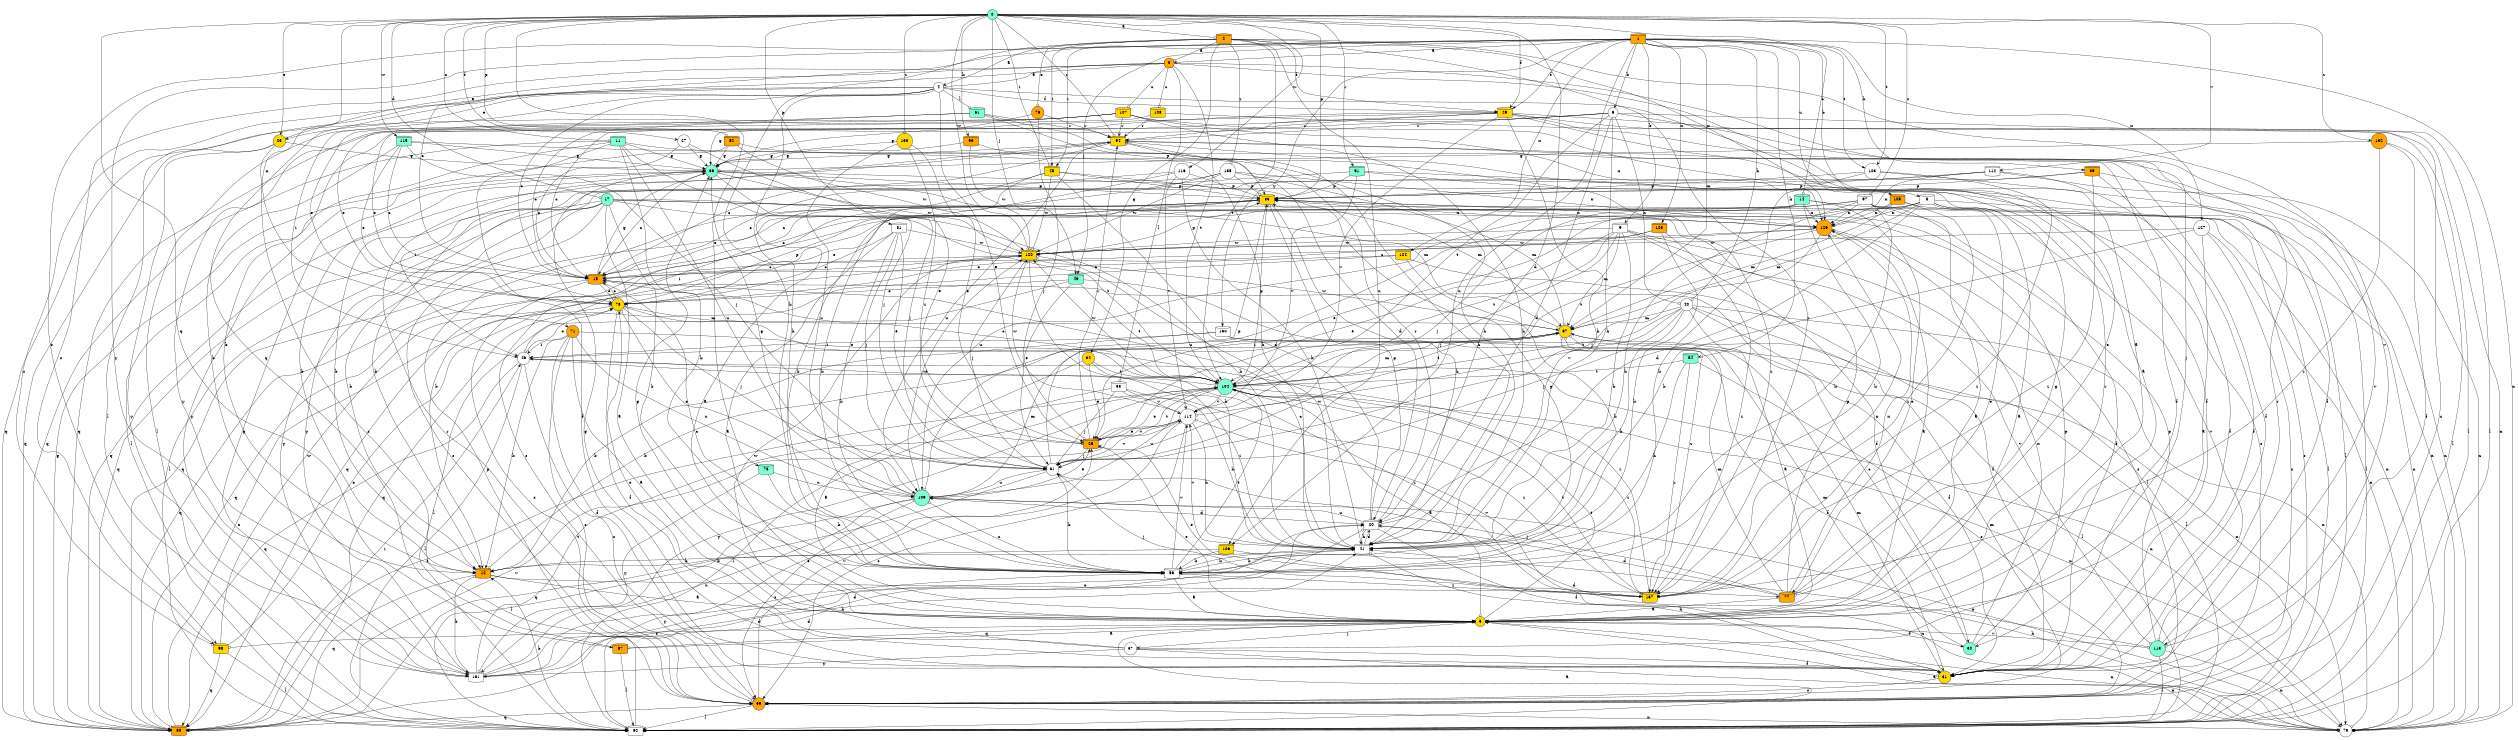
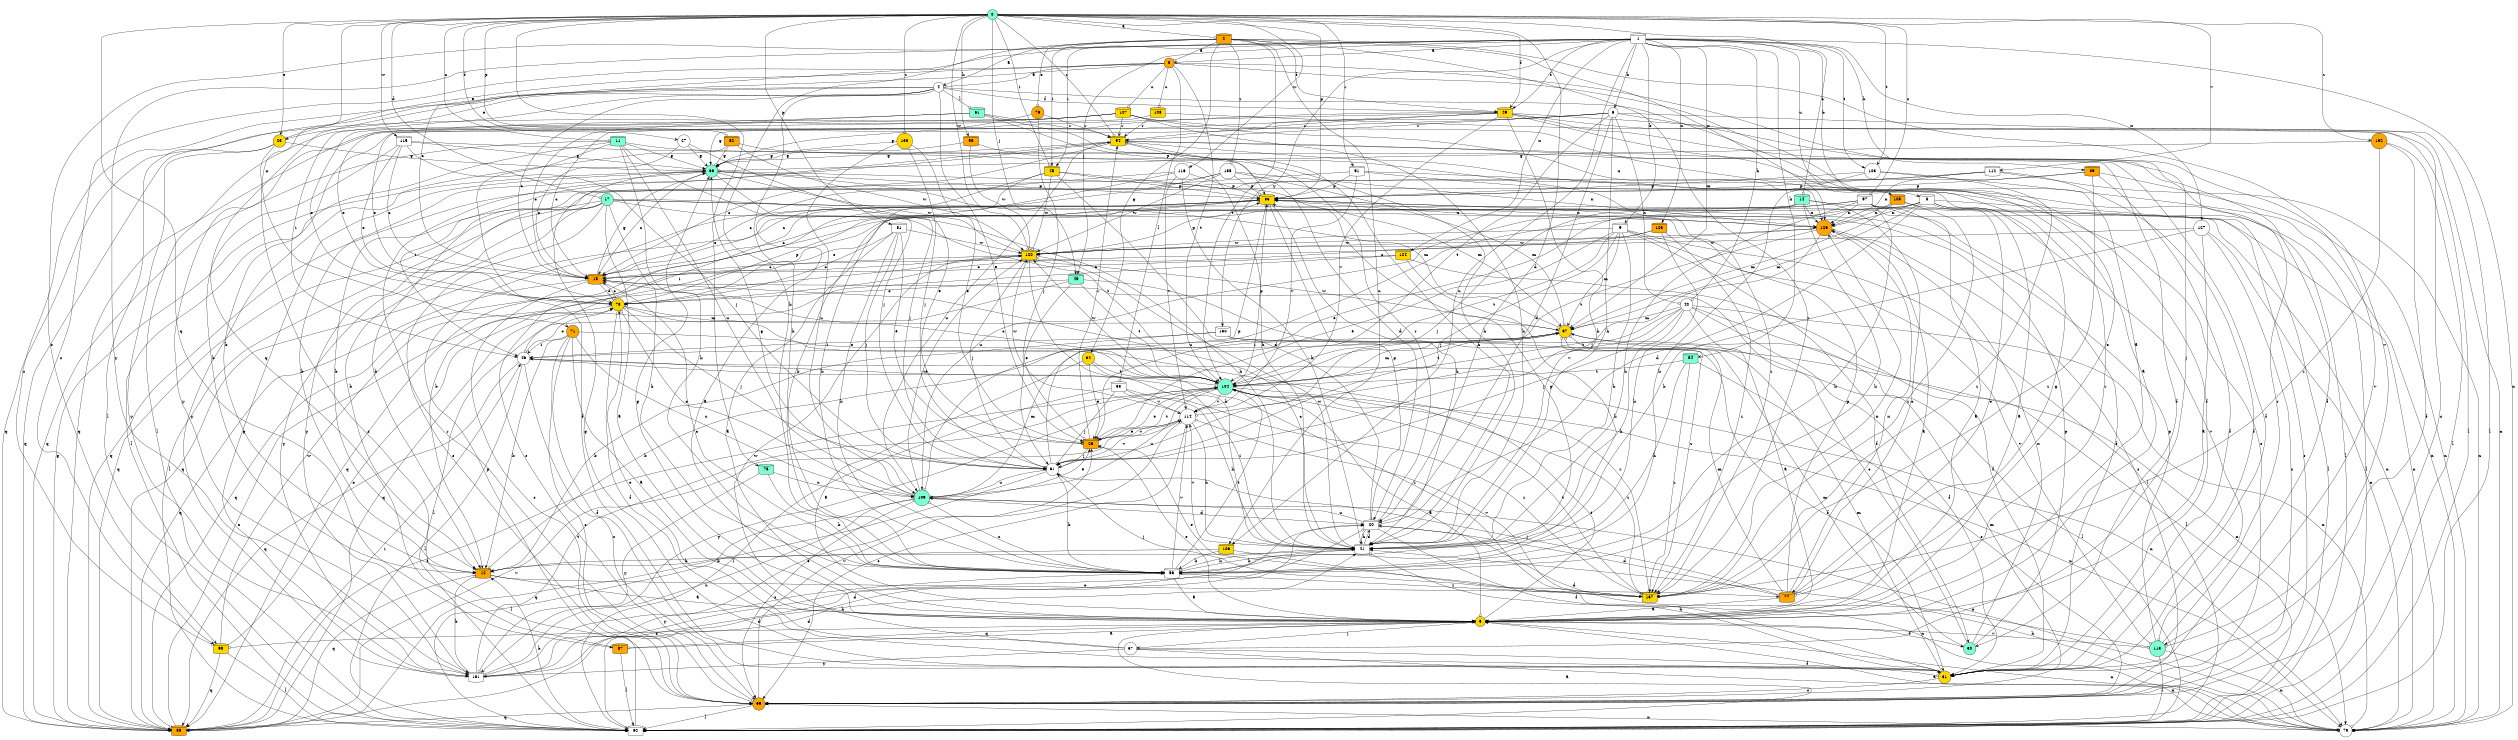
node "1": fillcolor orange -> white
node "115": fillcolor aquamarine -> white
node "91": fillcolor aquamarine -> white
edge "133" -> "51": label "z" -> "j"
